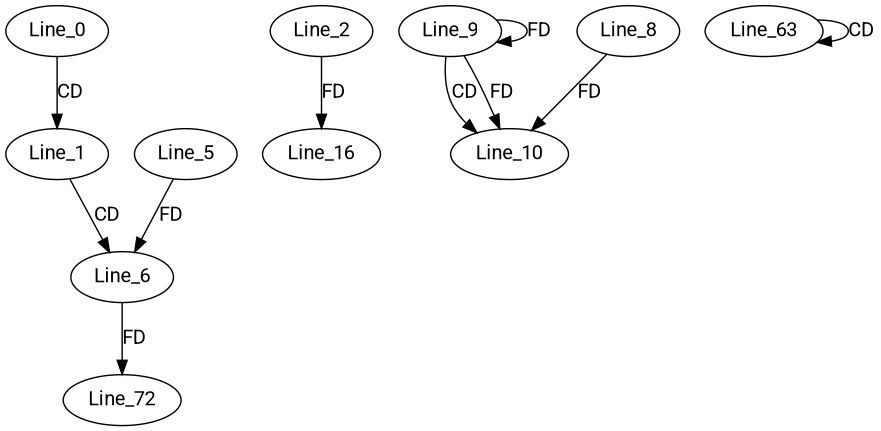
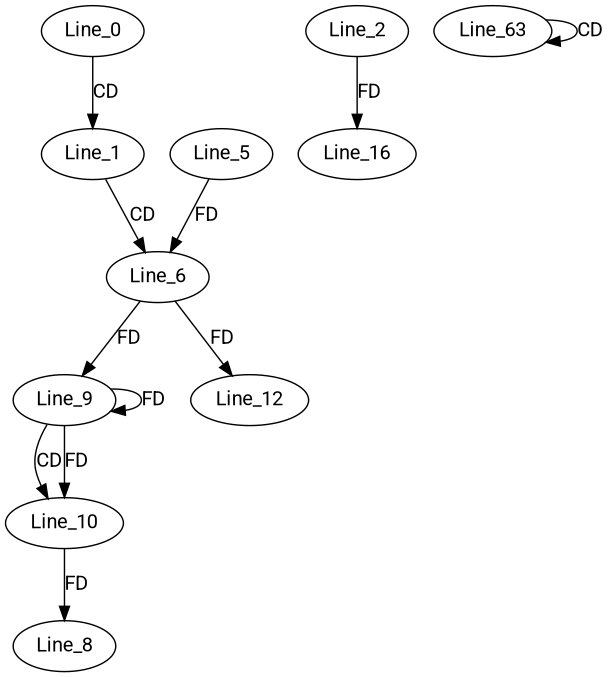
edge "Line_8" -> "Line_10": reversed
edge "Line_6" -> "Line_9": added, label "FD"
node "Line_72": label "Line_72" -> "Line_12"
